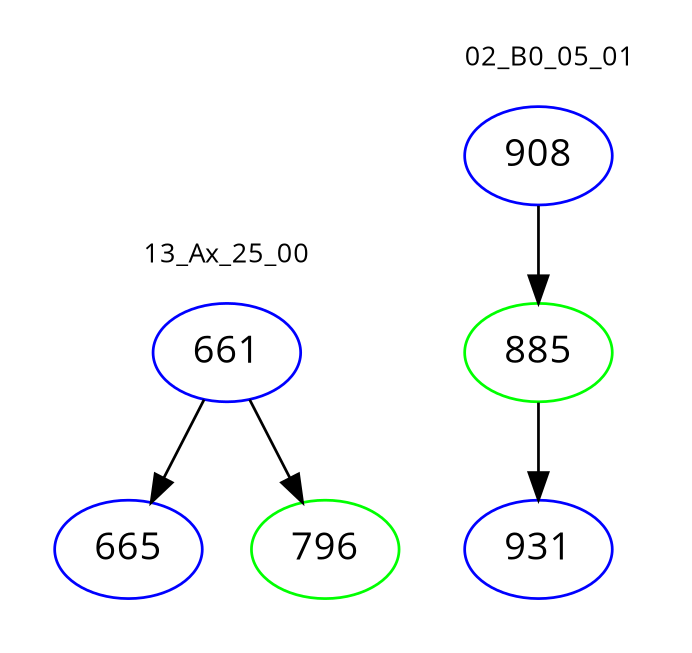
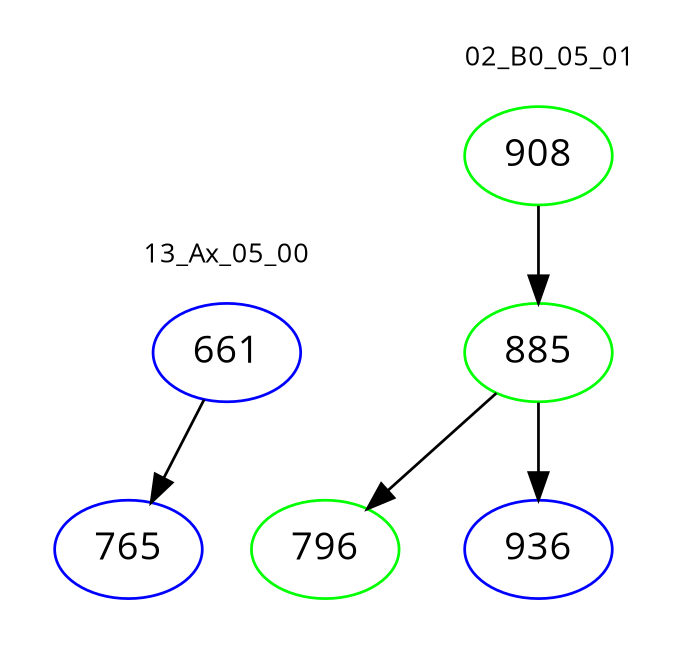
node "908": color blue -> green
cluster "13_Ax_25_00": label "13_Ax_25_00" -> "13_Ax_05_00"
edge "661" -> "796": now "885" -> "796"
node "665": label "665" -> "765"
node "931": label "931" -> "936"
